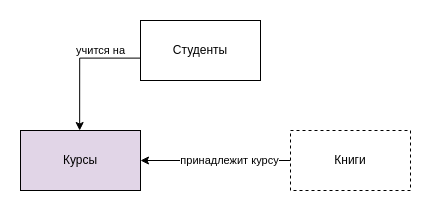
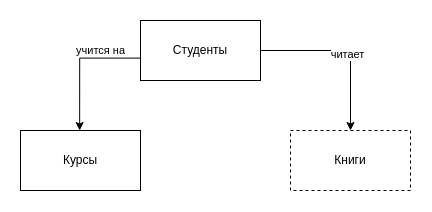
edge "Студенты" -> "Книги": added, label "читает"
node "Курсы": fillcolor #e1d5e7 -> #ffffff
edge "Книги" -> "Курсы": removed, label "принадлежит курсу"
